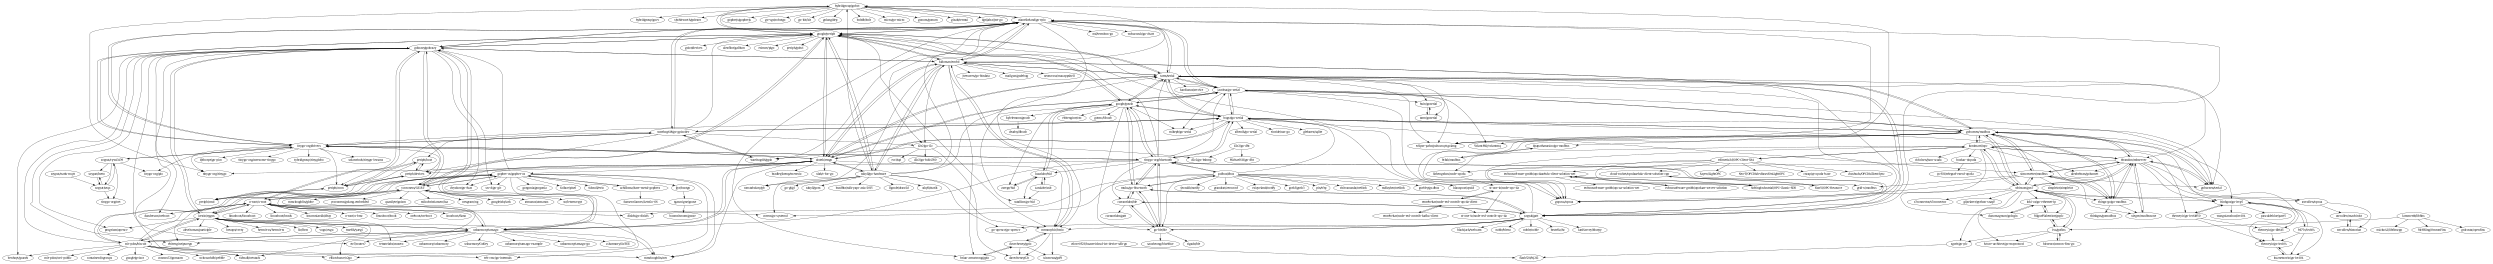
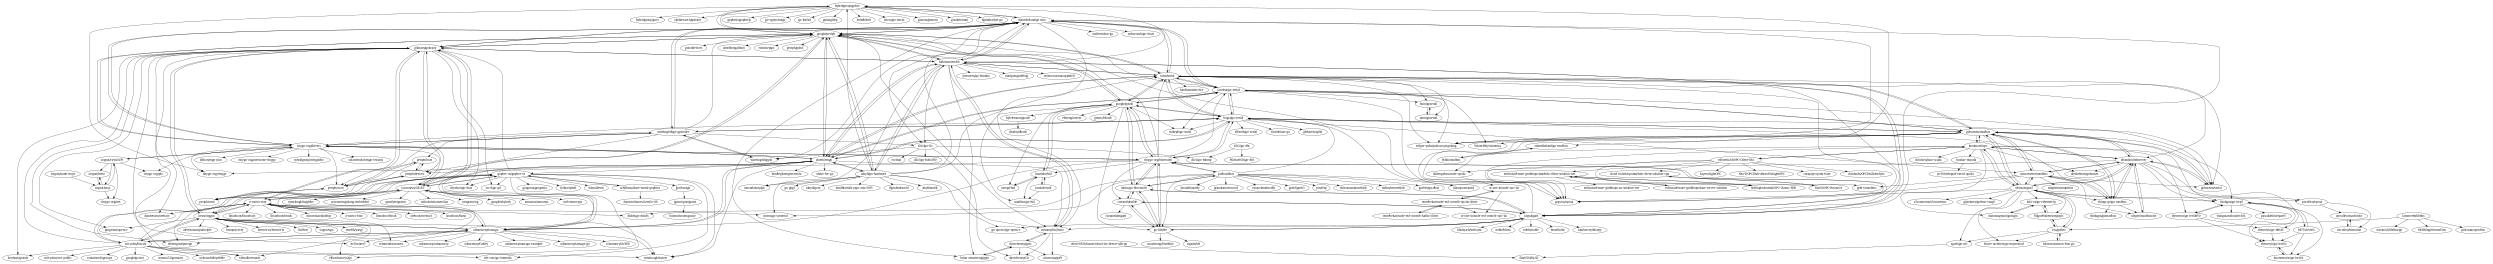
node "dpapathanasiou/go-modbus": label "dpapathanasiou/go-modbus" -> "stianeikeland/go-modbus"
edge "mit-pdos/biscuit" -> "elliotchance/c2go": removed
